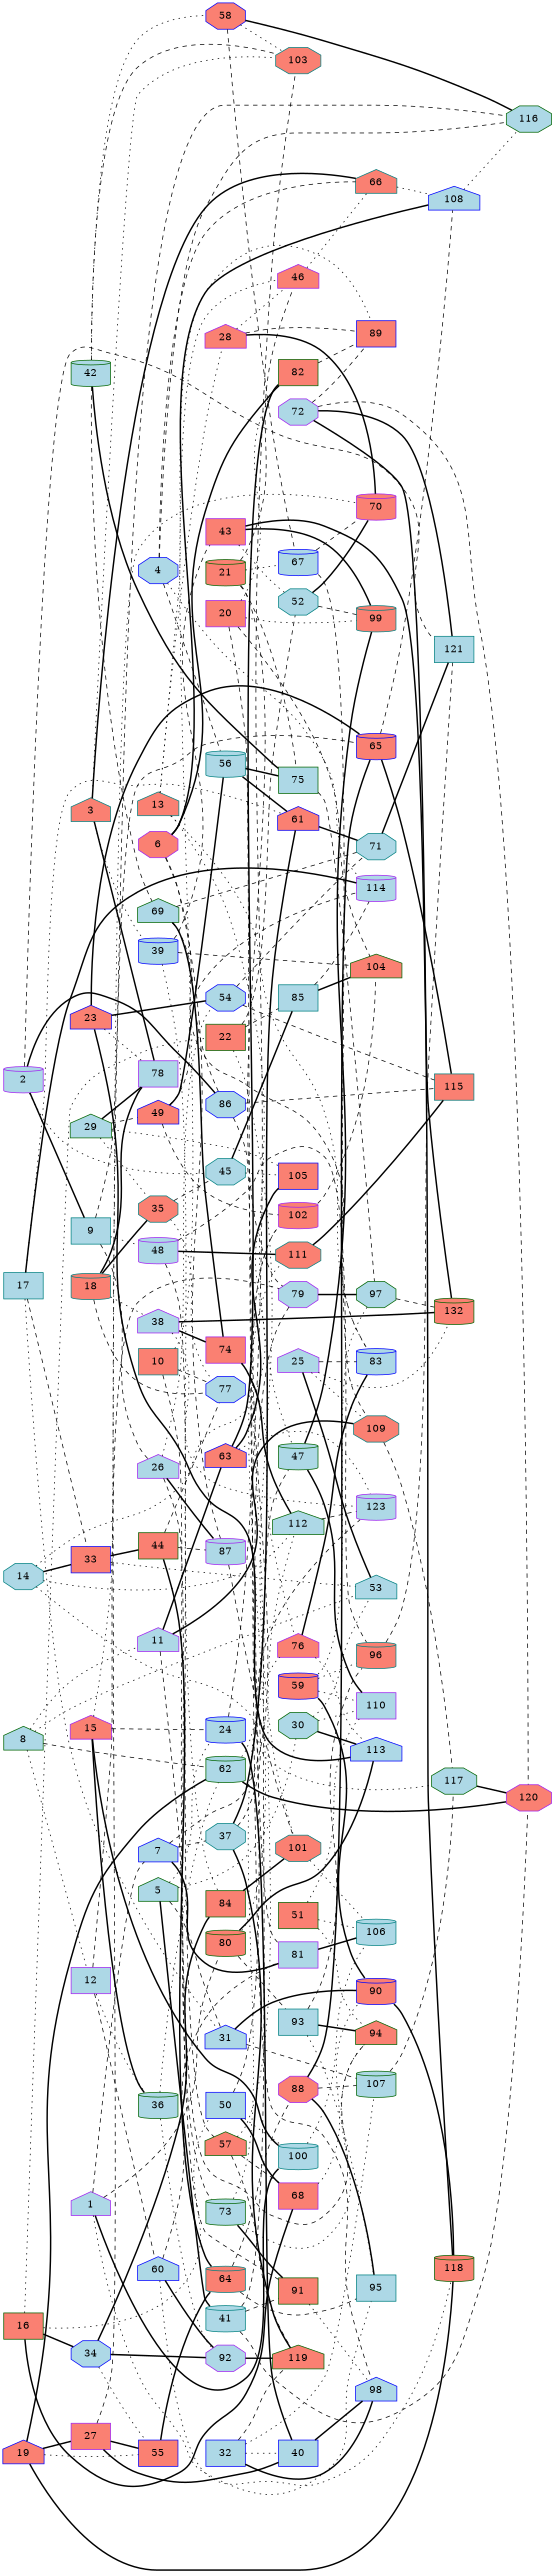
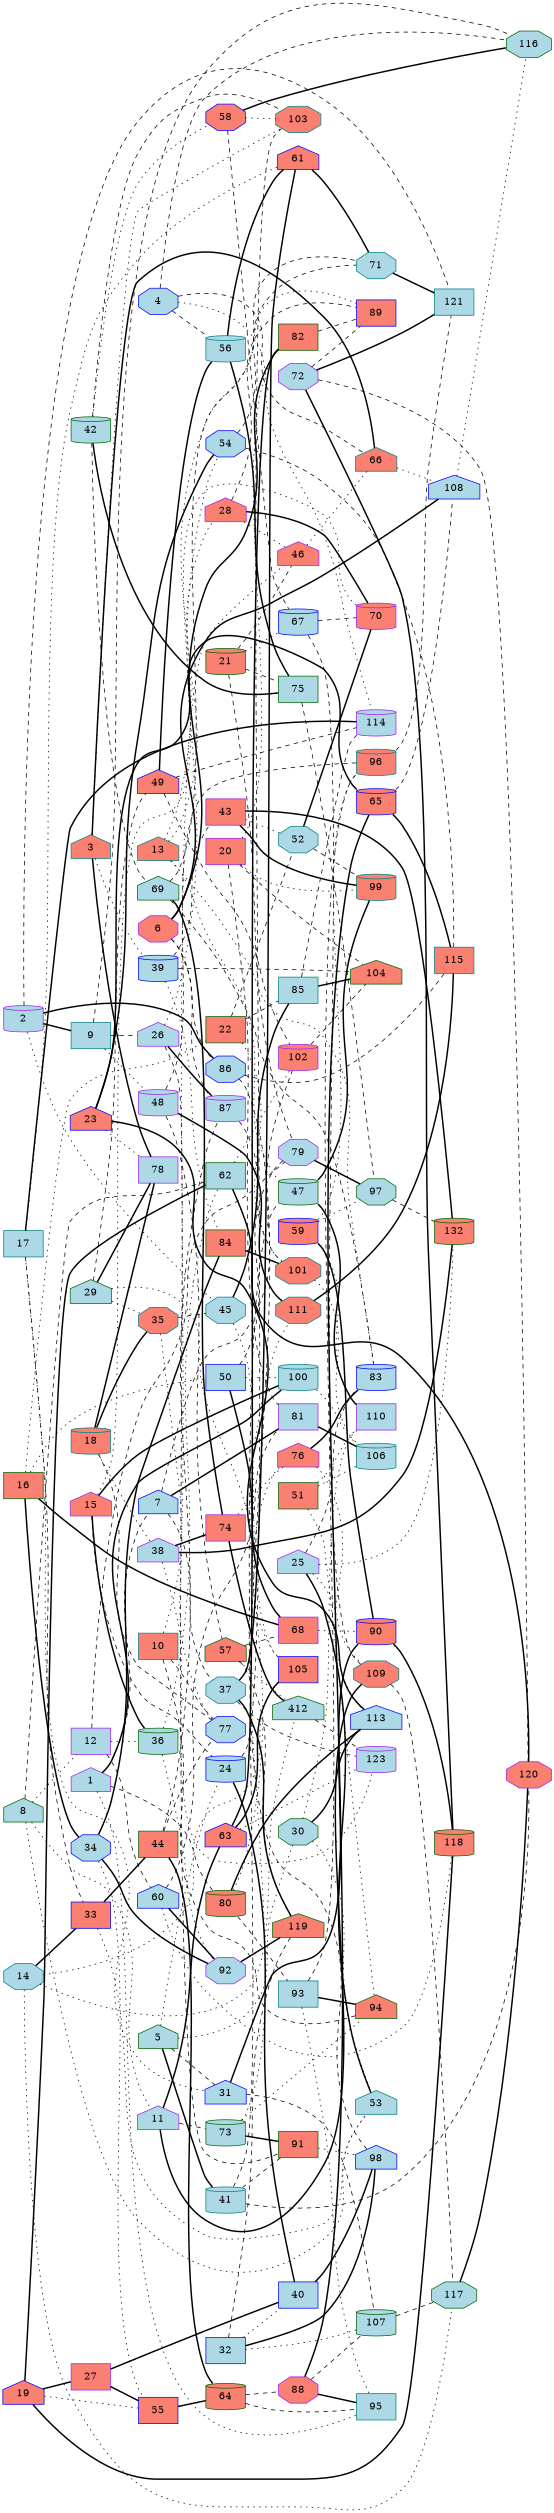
node "112": label "112" -> "412"
node "62": shape cylinder -> box
edge "65" -- "27": removed
node "64": color teal -> darkgreen
